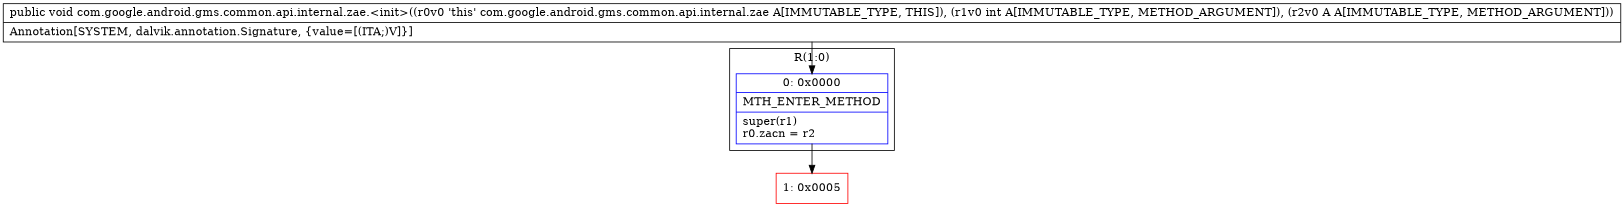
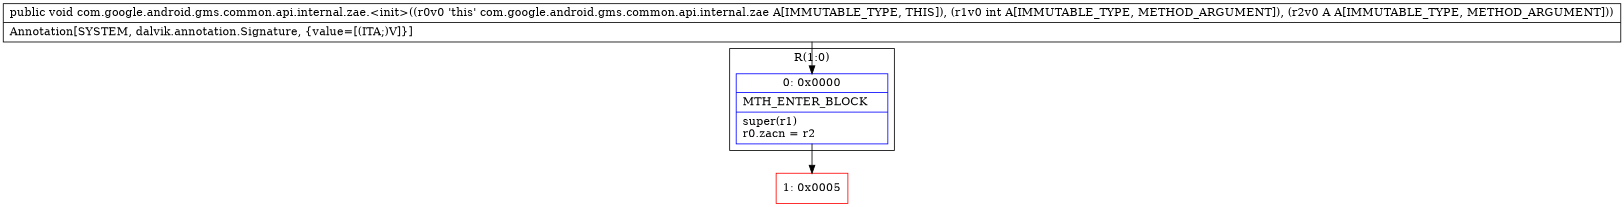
node "0: 0x0000": text "MTH_ENTER_METHOD" -> "MTH_ENTER_BLOCK"
